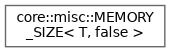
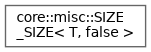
node "core::misc::MEMORY _SIZE< T, false >": label "core::misc::MEMORY _SIZE< T, false >" -> "core::misc::SIZE _SIZE< T, false >"
